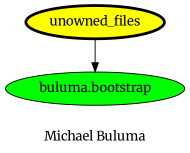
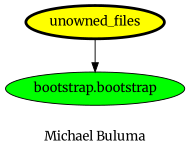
node "buluma.bootstrap": label "buluma.bootstrap" -> "bootstrap.bootstrap"
